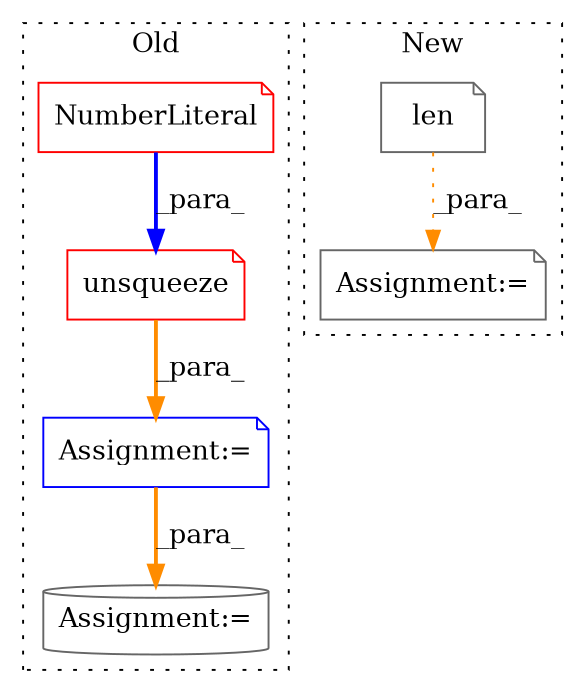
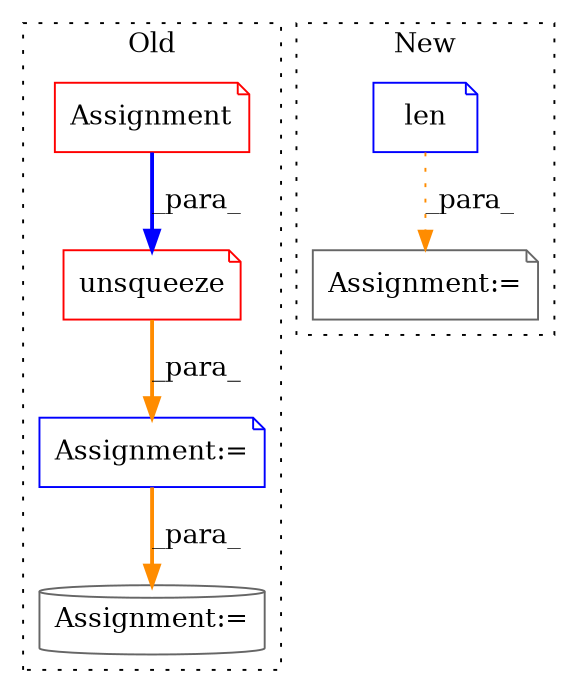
node "NumberLiteral": label "NumberLiteral" -> "Assignment"
node "len": color gray40 -> blue
